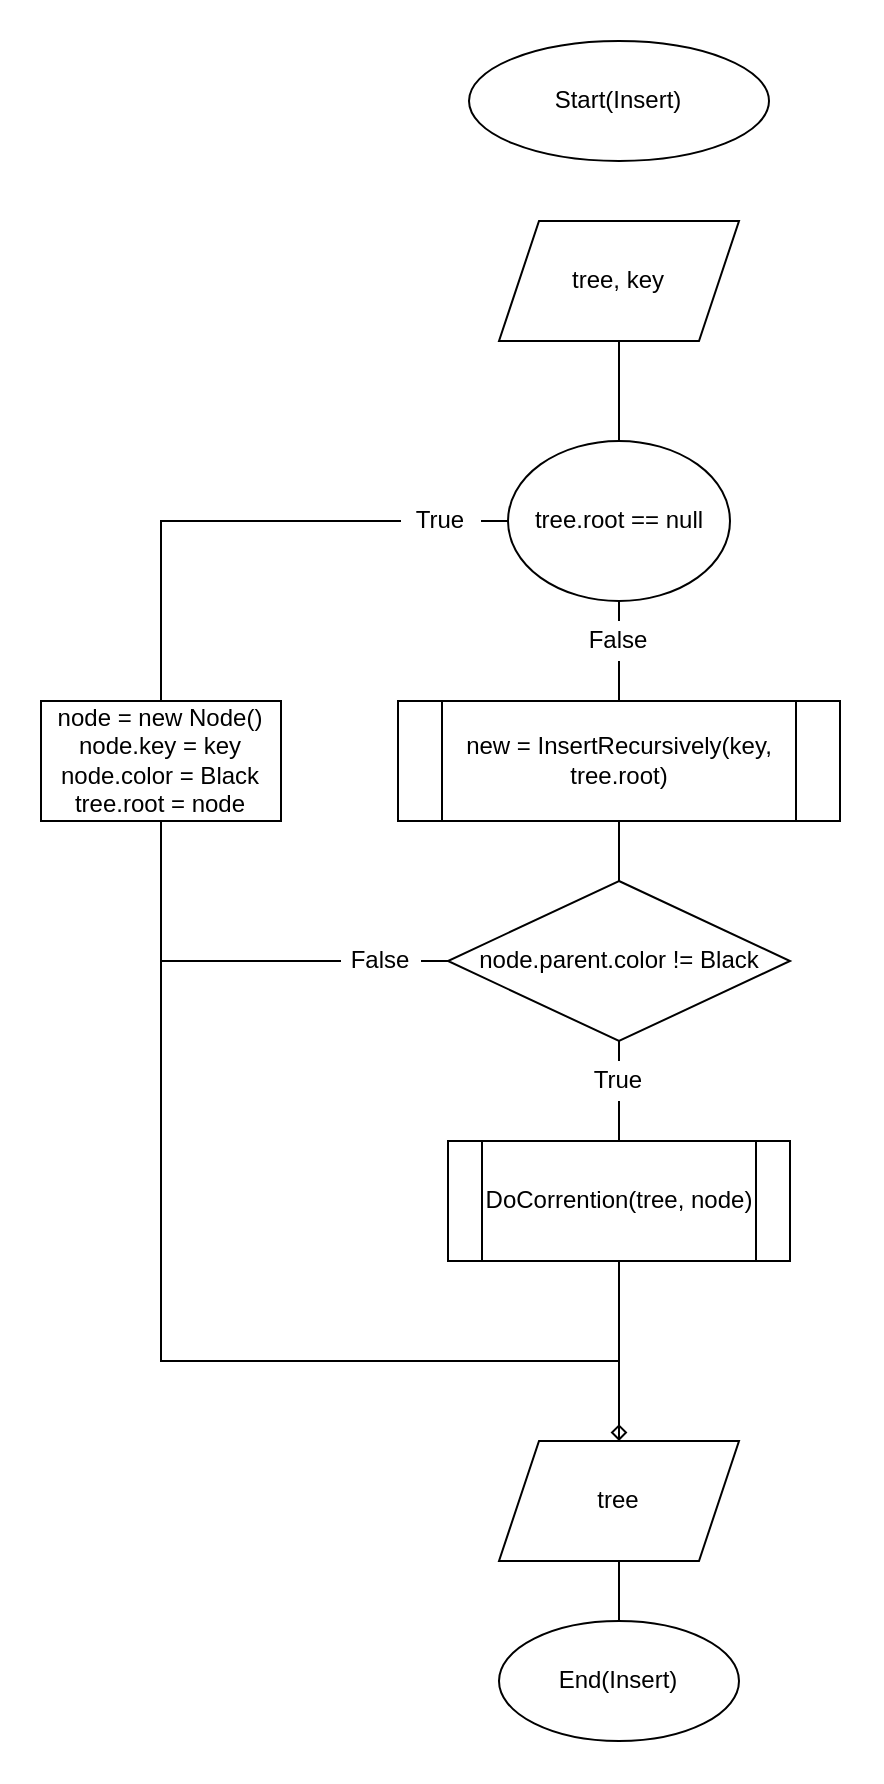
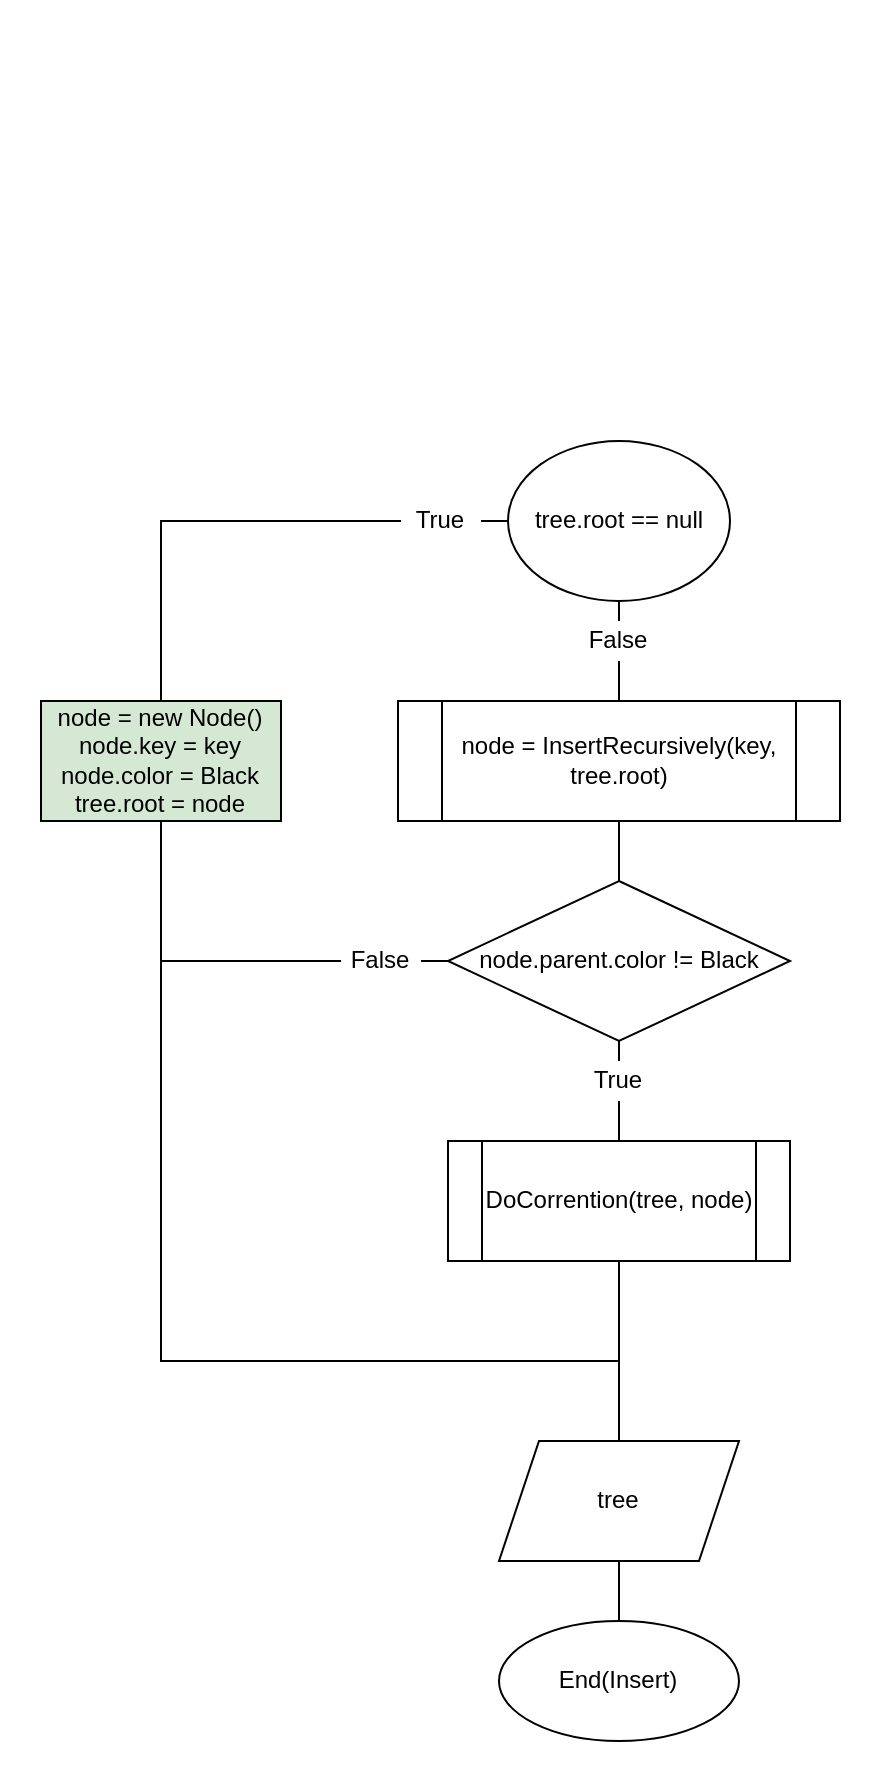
node "Start(Insert)": removed
node "tree, key": removed
edge "tree, key" -- "tree.root == null": removed
node "node = new Node() node.key = key node.color = Black tree.root = node": fillcolor #ffffff -> #d5e8d4
node "new = InsertRecursively(key, tree.root)": label "new = InsertRecursively(key, tree.root)" -> "node = InsertRecursively(key, tree.root)"
edge "node = new Node() node.key = key node.color = Black tree.root = node" -> "tree": arrowhead diamond -> none
